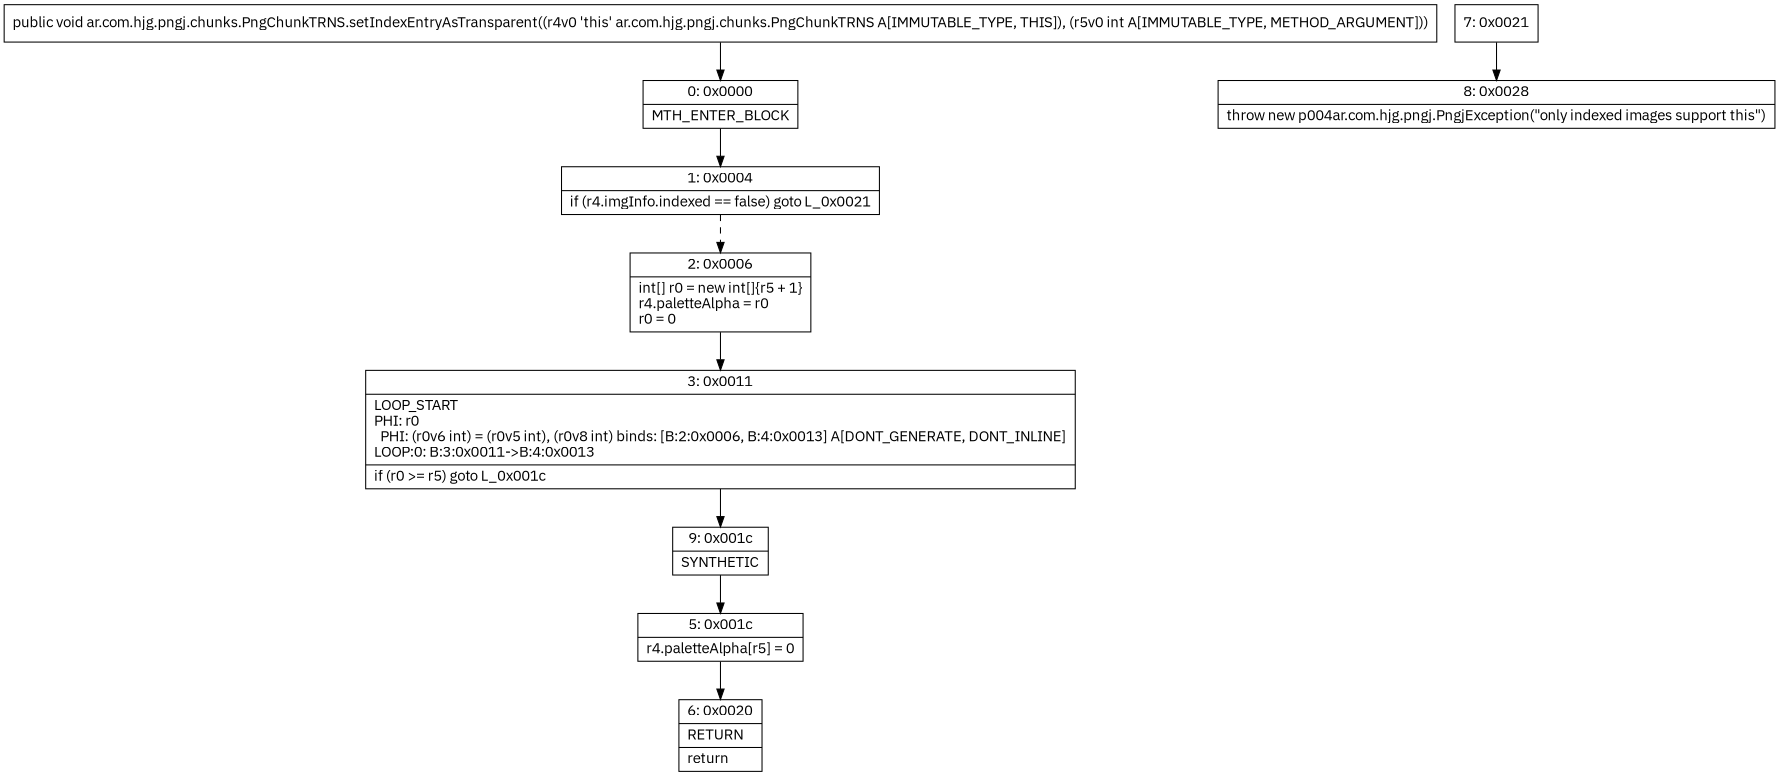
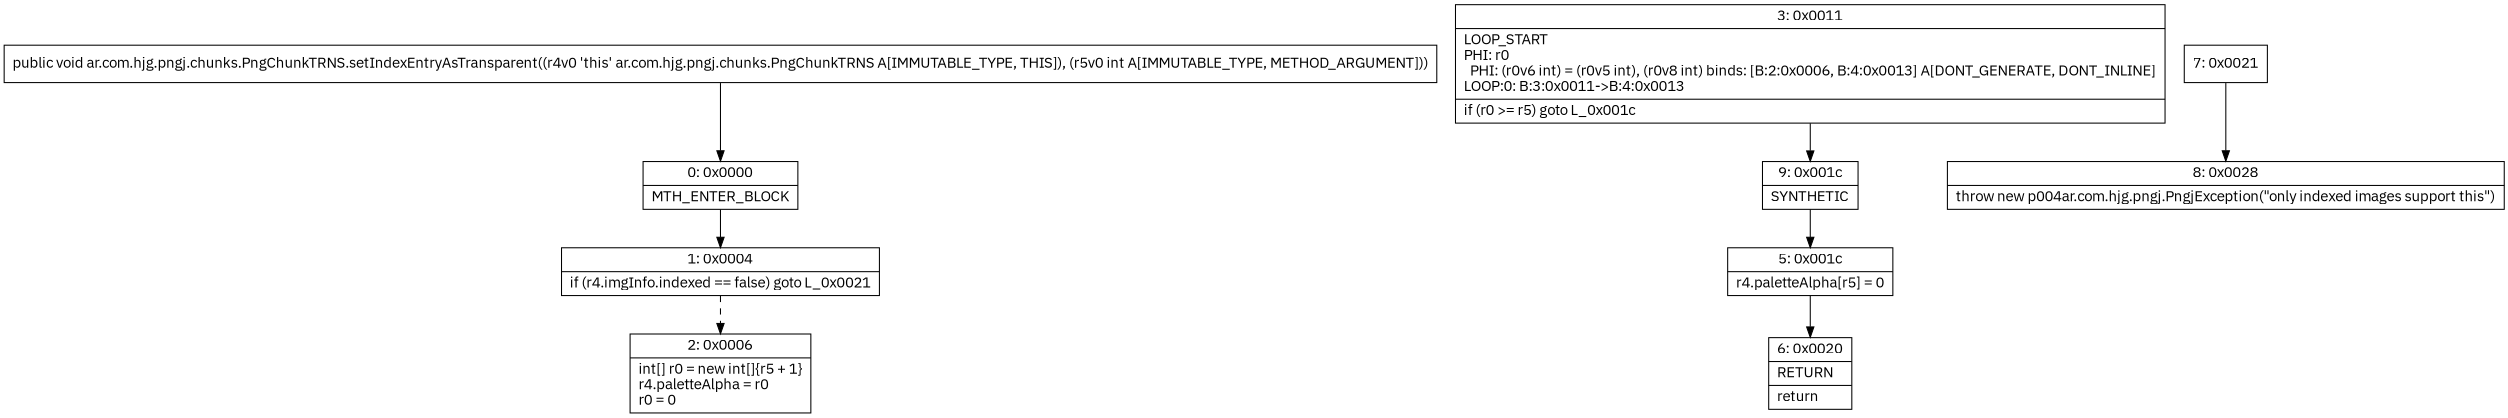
edge "2: 0x0006" -> "3: 0x0011": removed
